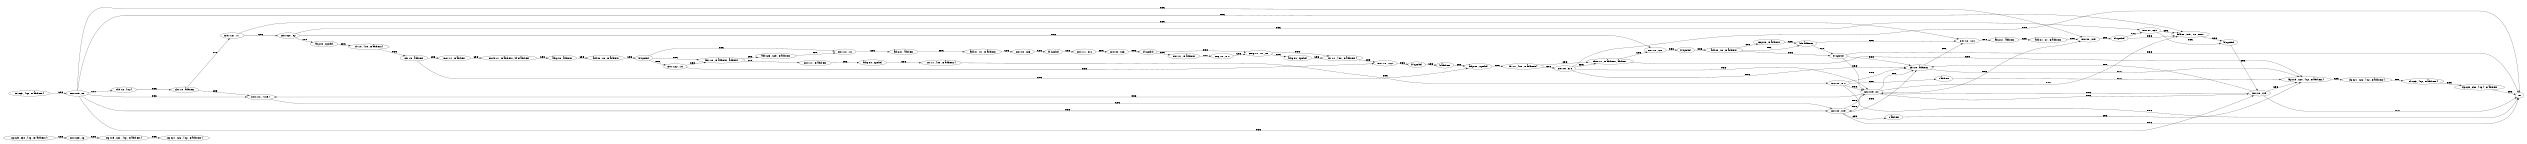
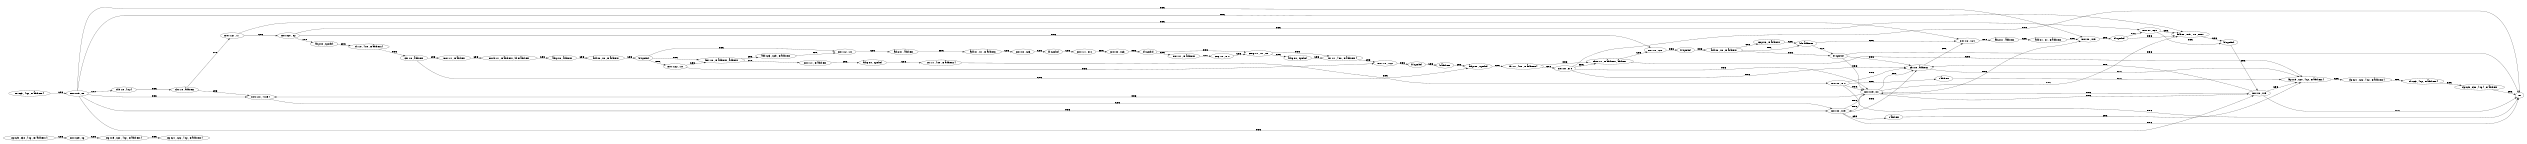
edge "ldr w1 , [ x0 , # address ]" -> "tbnz w1 , # address , address": label "CFG" -> "DFG"
